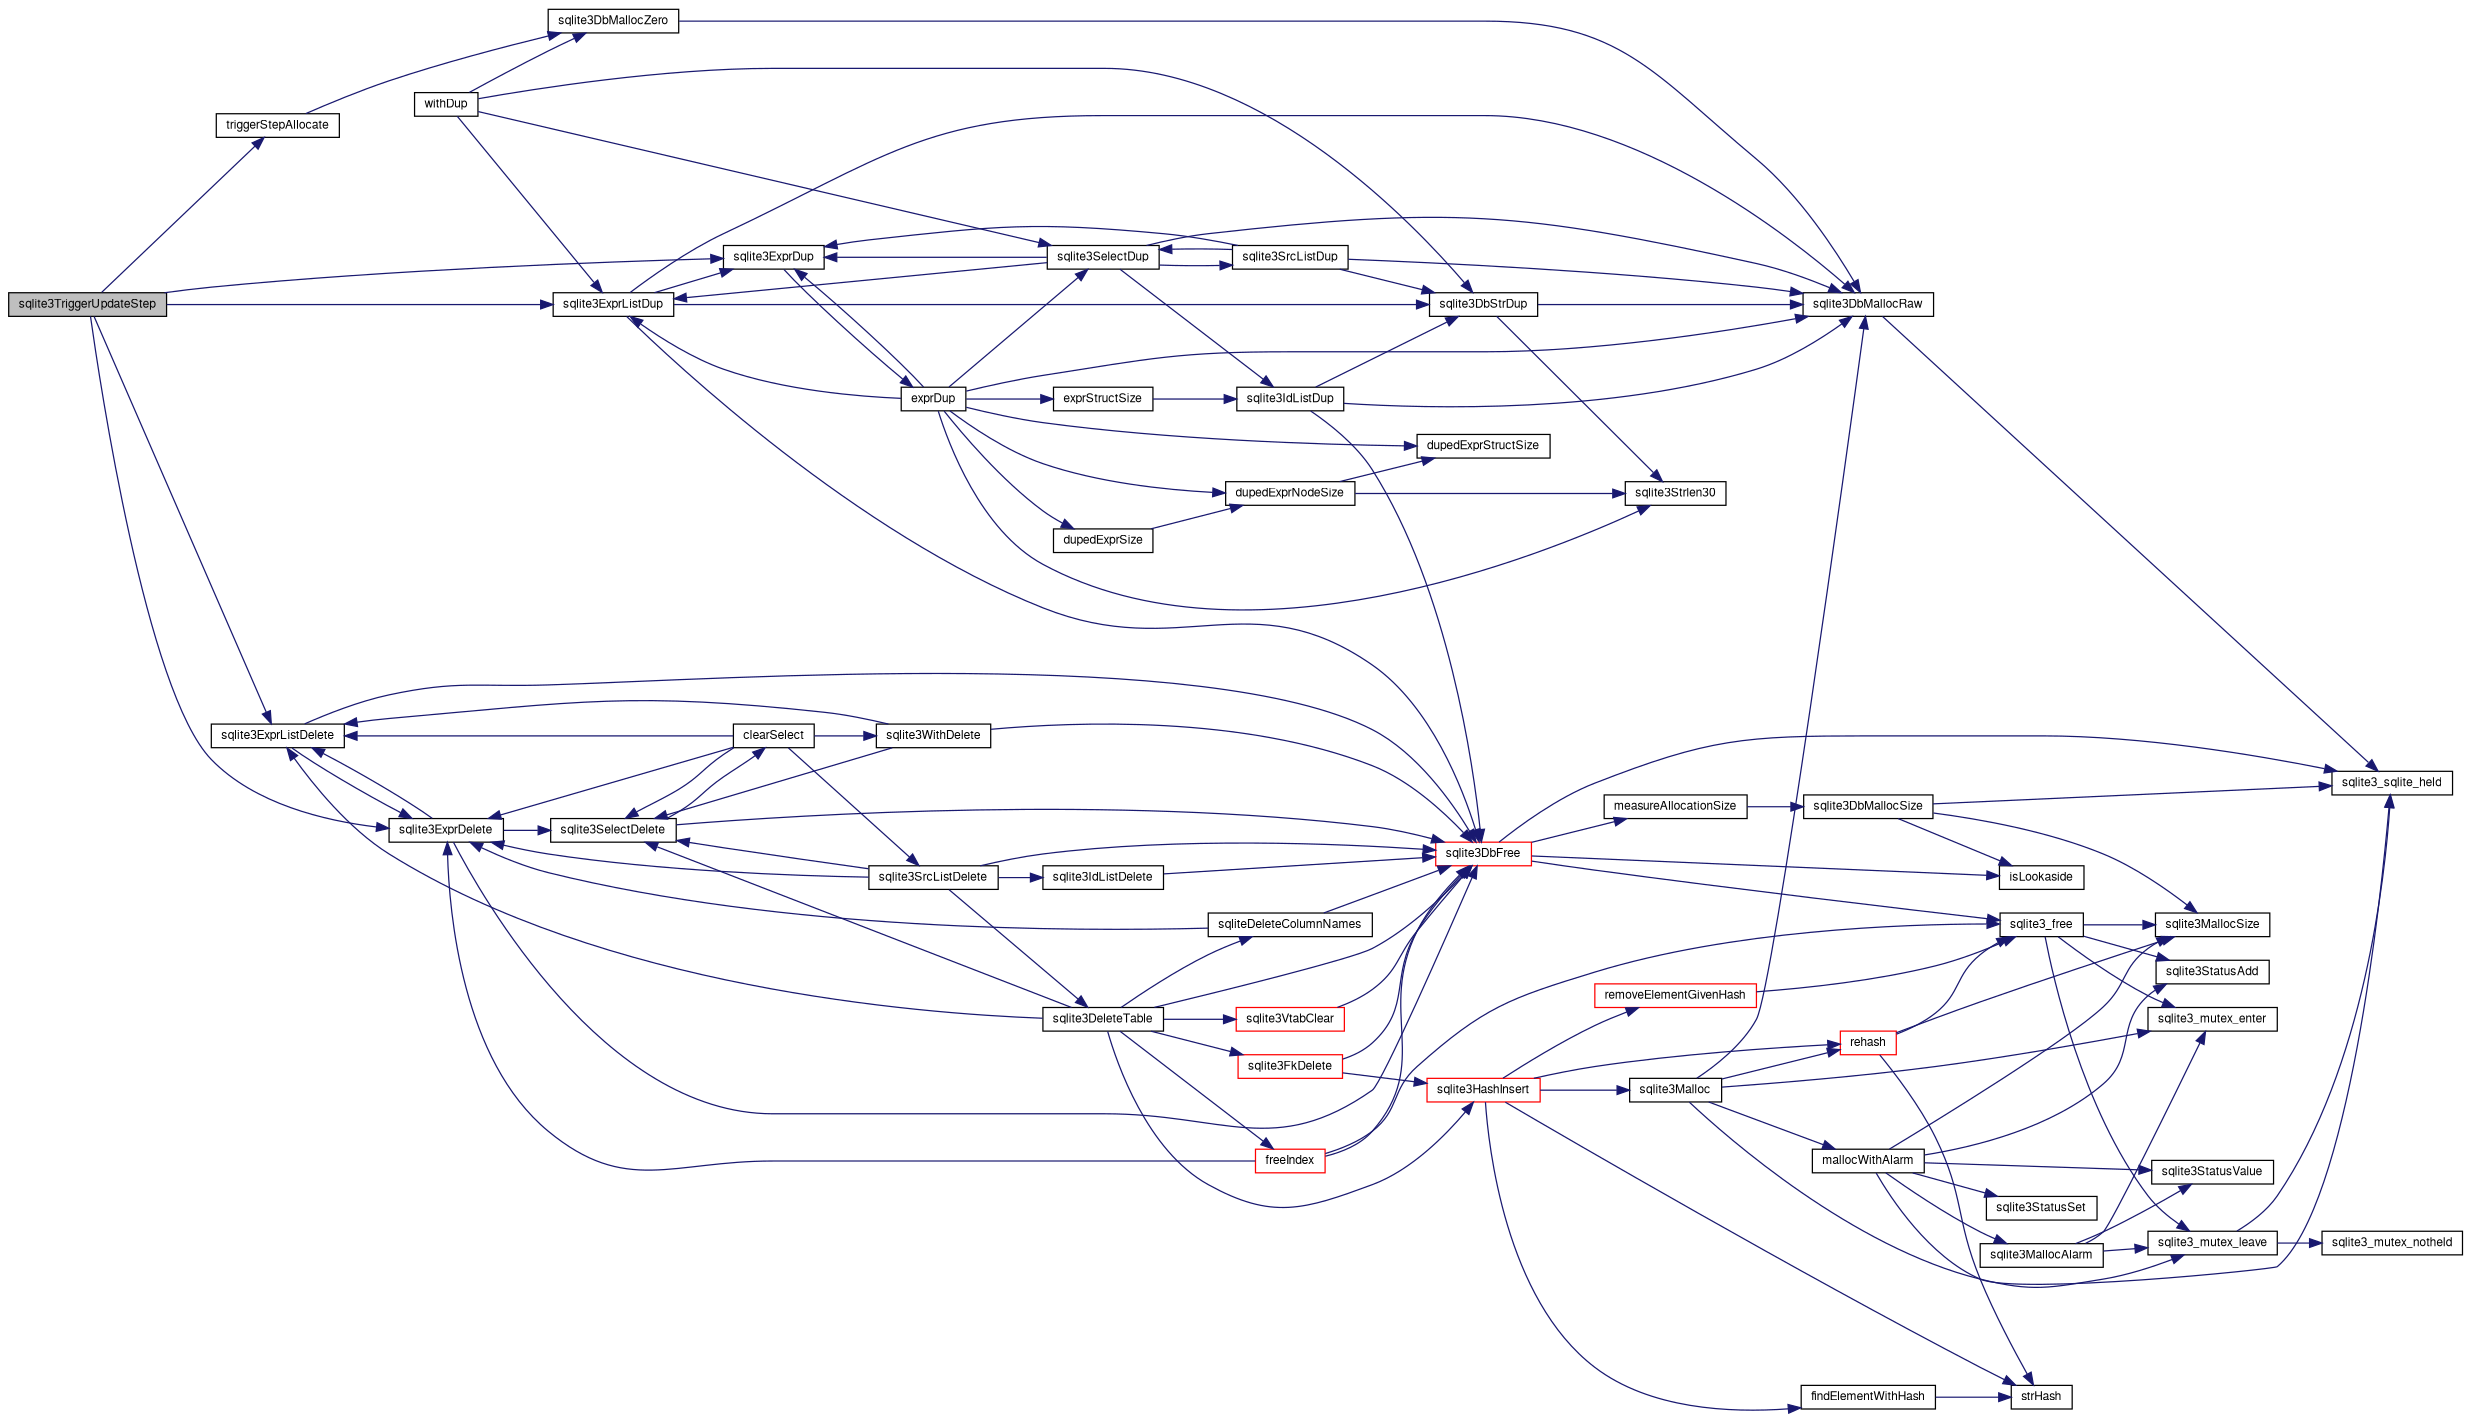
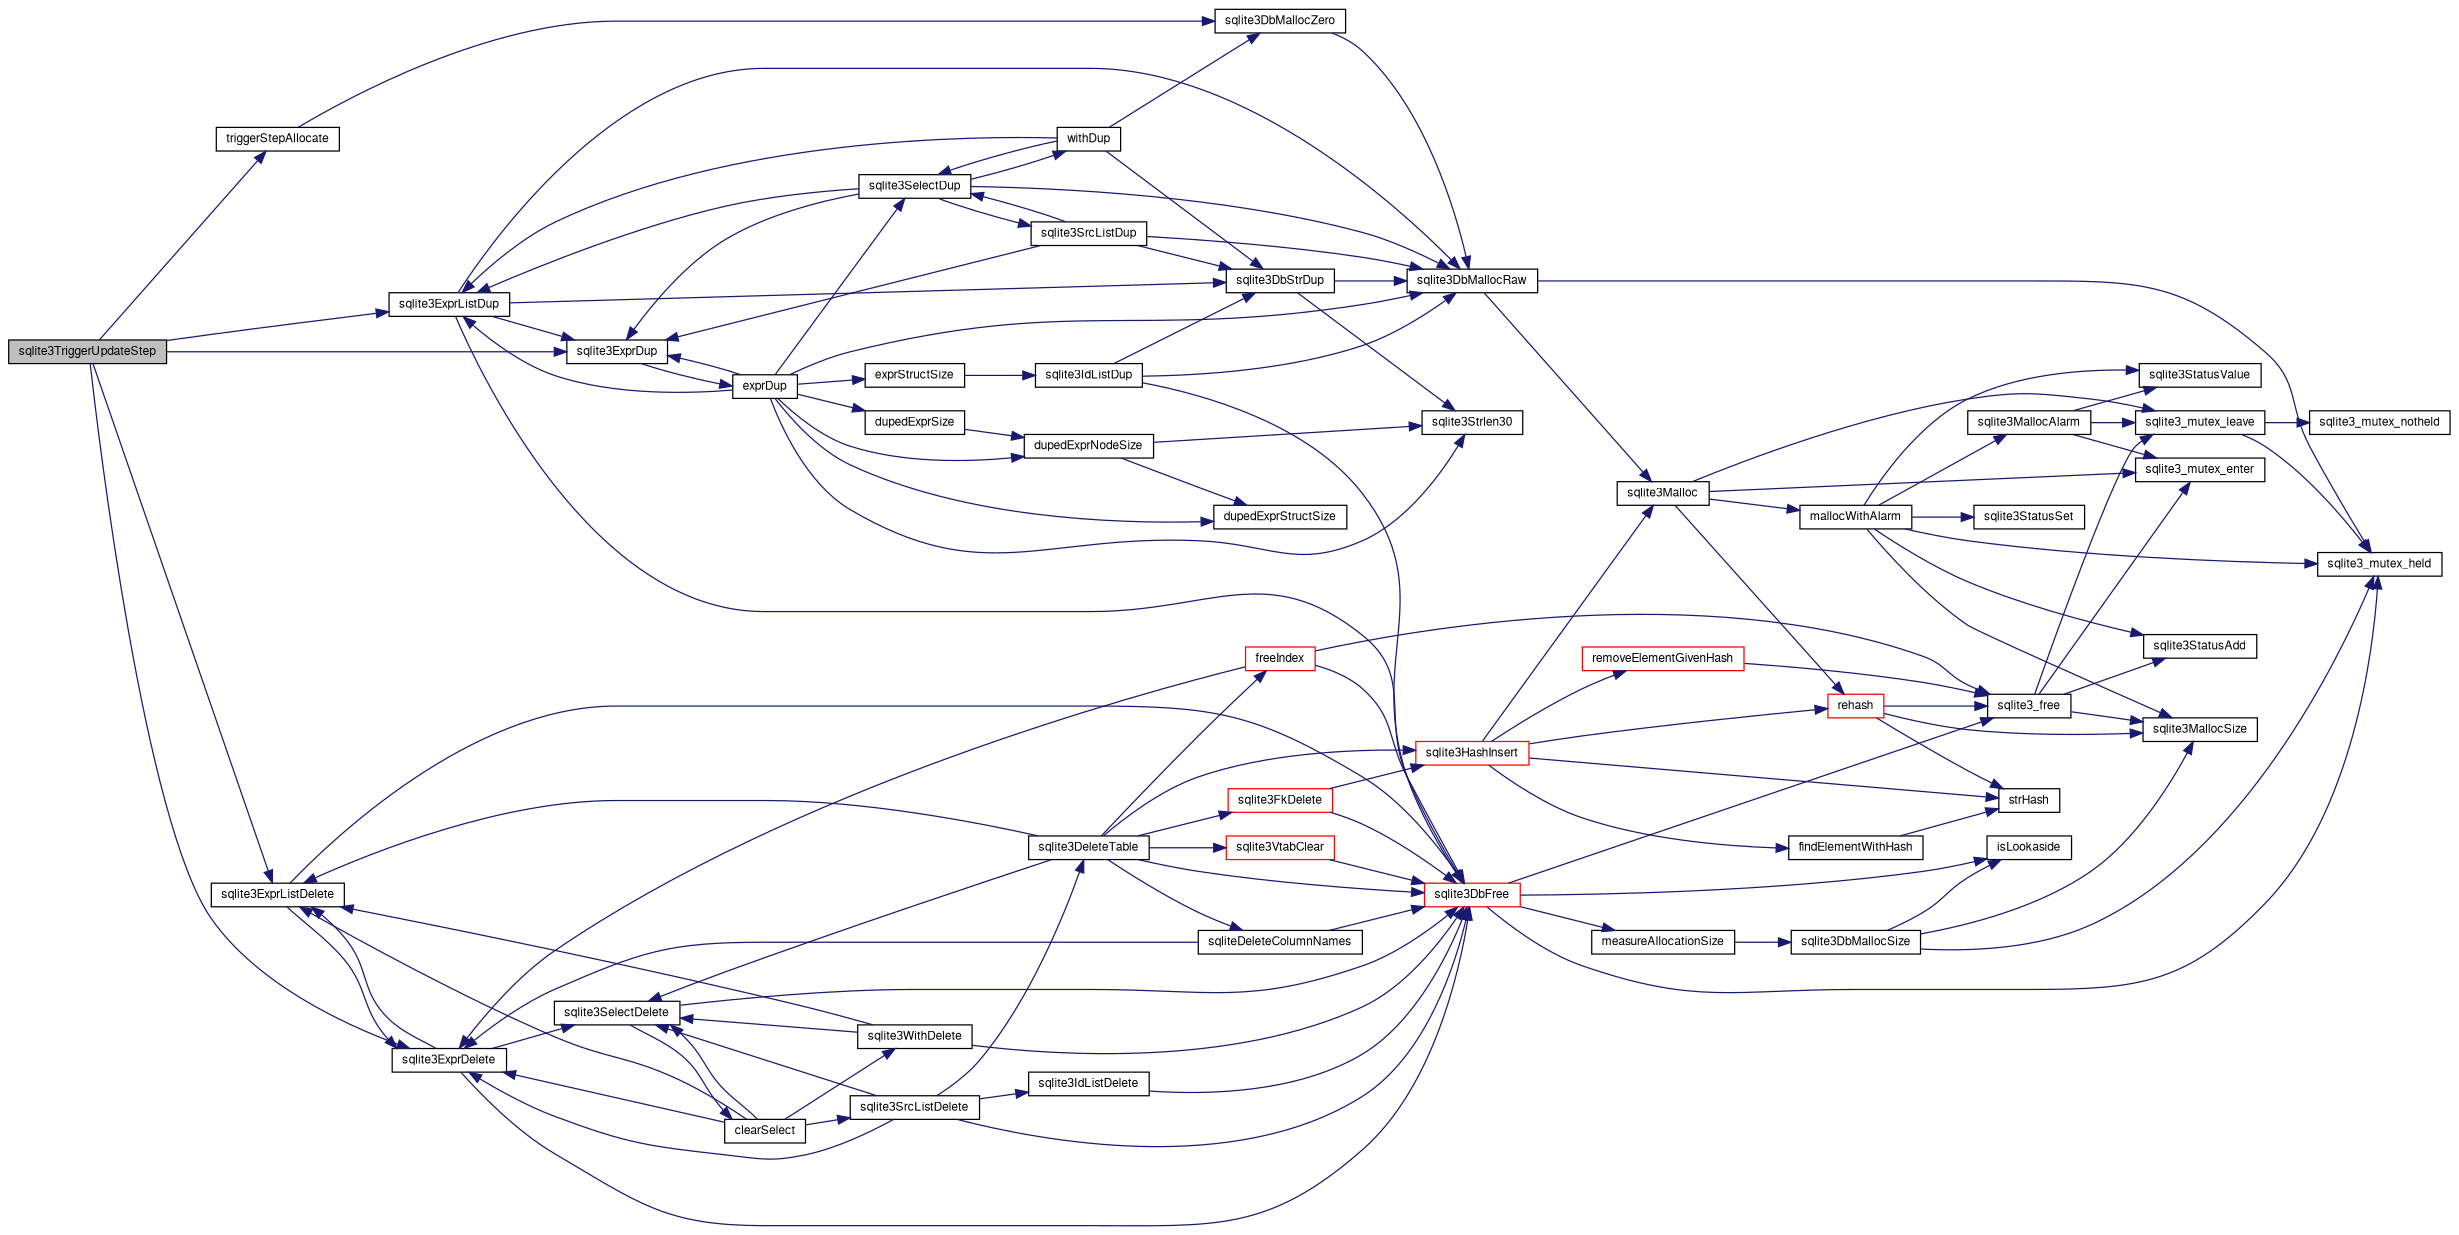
edge "sqlite3SelectDup" -> "sqlite3IdListDup": now "sqlite3SelectDup" -> "withDup"
edge "sqlite3Malloc" -> "sqlite3DbMallocRaw": reversed
node "sqlite3_sqlite_held": label "sqlite3_sqlite_held" -> "sqlite3_mutex_held"
